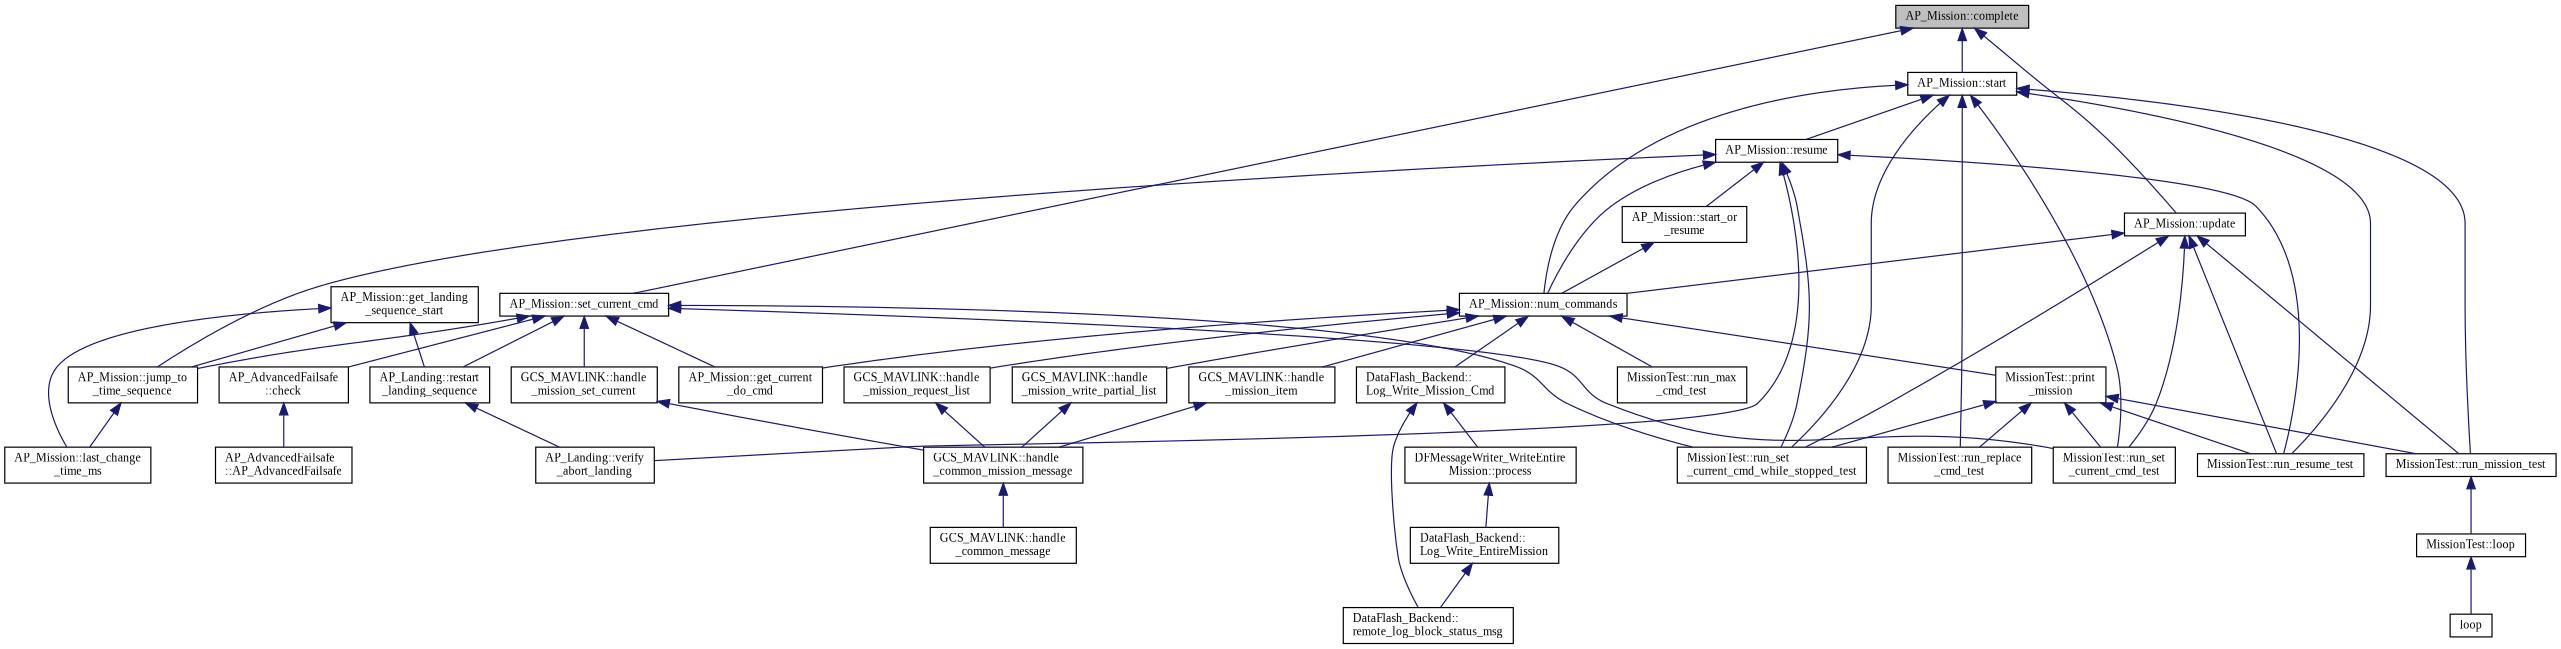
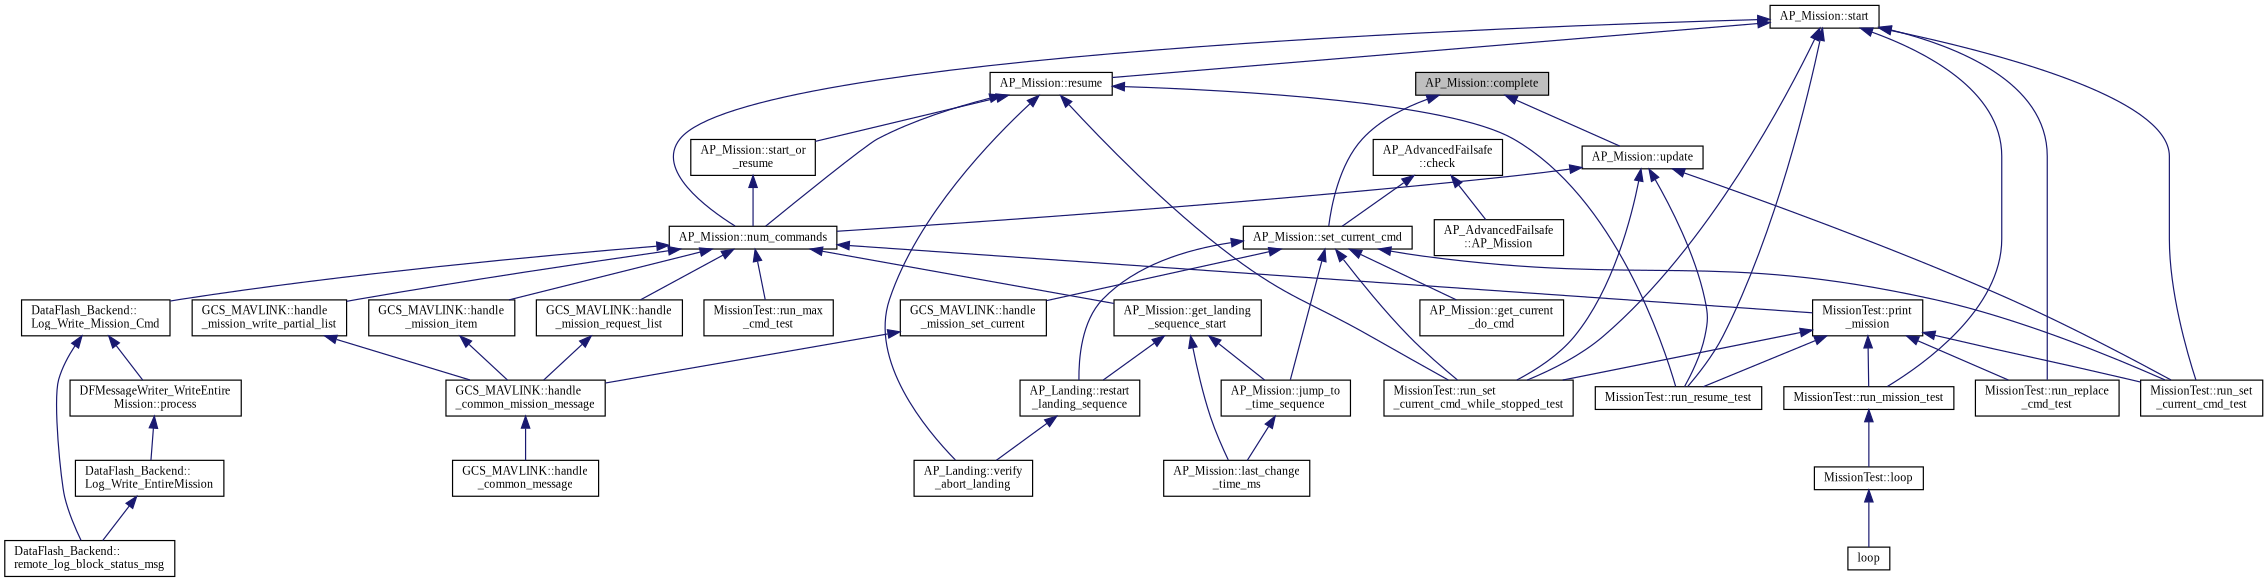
edge "AP_Mission::start" -> "AP_Mission::complete": removed
edge "AP_Mission::jump_to _time_sequence" -> "AP_Mission::resume": removed
edge "AP_Mission::get_current _do_cmd" -> "AP_Mission::num_commands": now "AP_Mission::get_landing _sequence_start" -> "AP_Mission::num_commands"
edge "AP_AdvancedFailsafe ::check" -> "AP_Mission::set_current_cmd": reversed
edge "MissionTest::run_mission_test" -> "AP_Mission::update": removed
node "AP_AdvancedFailsafe ::AP_AdvancedFailsafe": label "AP_AdvancedFailsafe ::AP_AdvancedFailsafe" -> "AP_AdvancedFailsafe ::AP_Mission"
